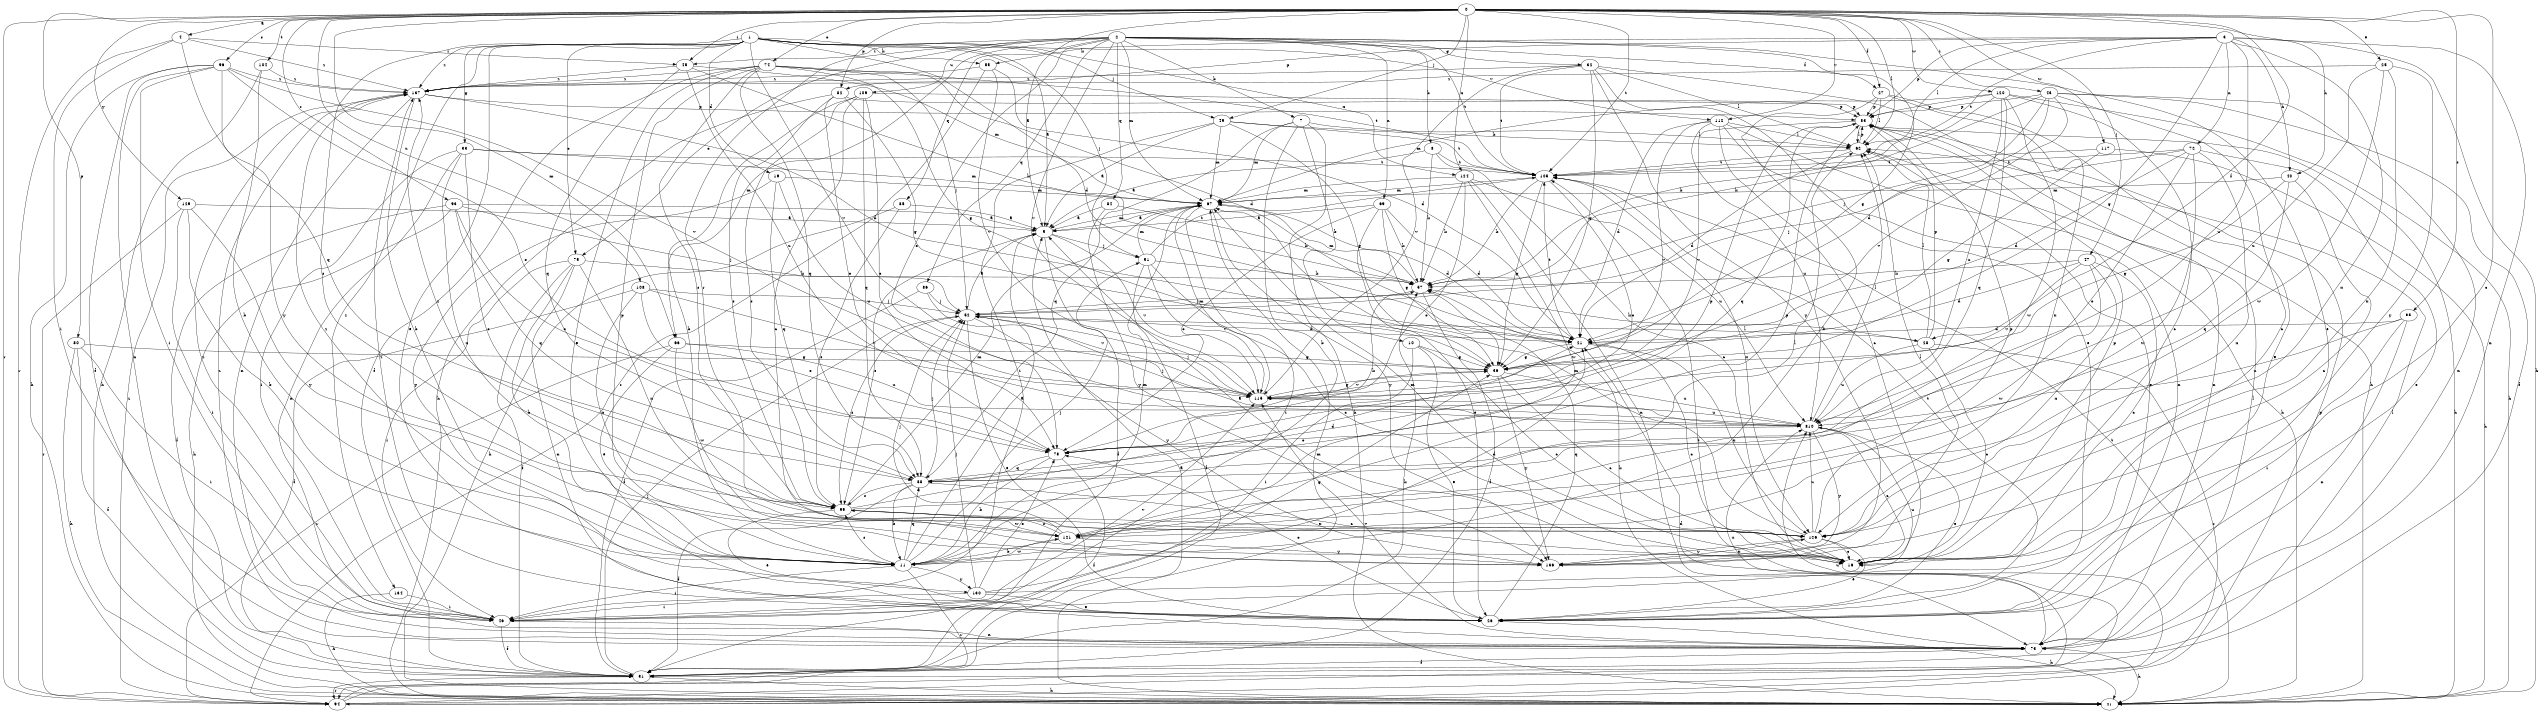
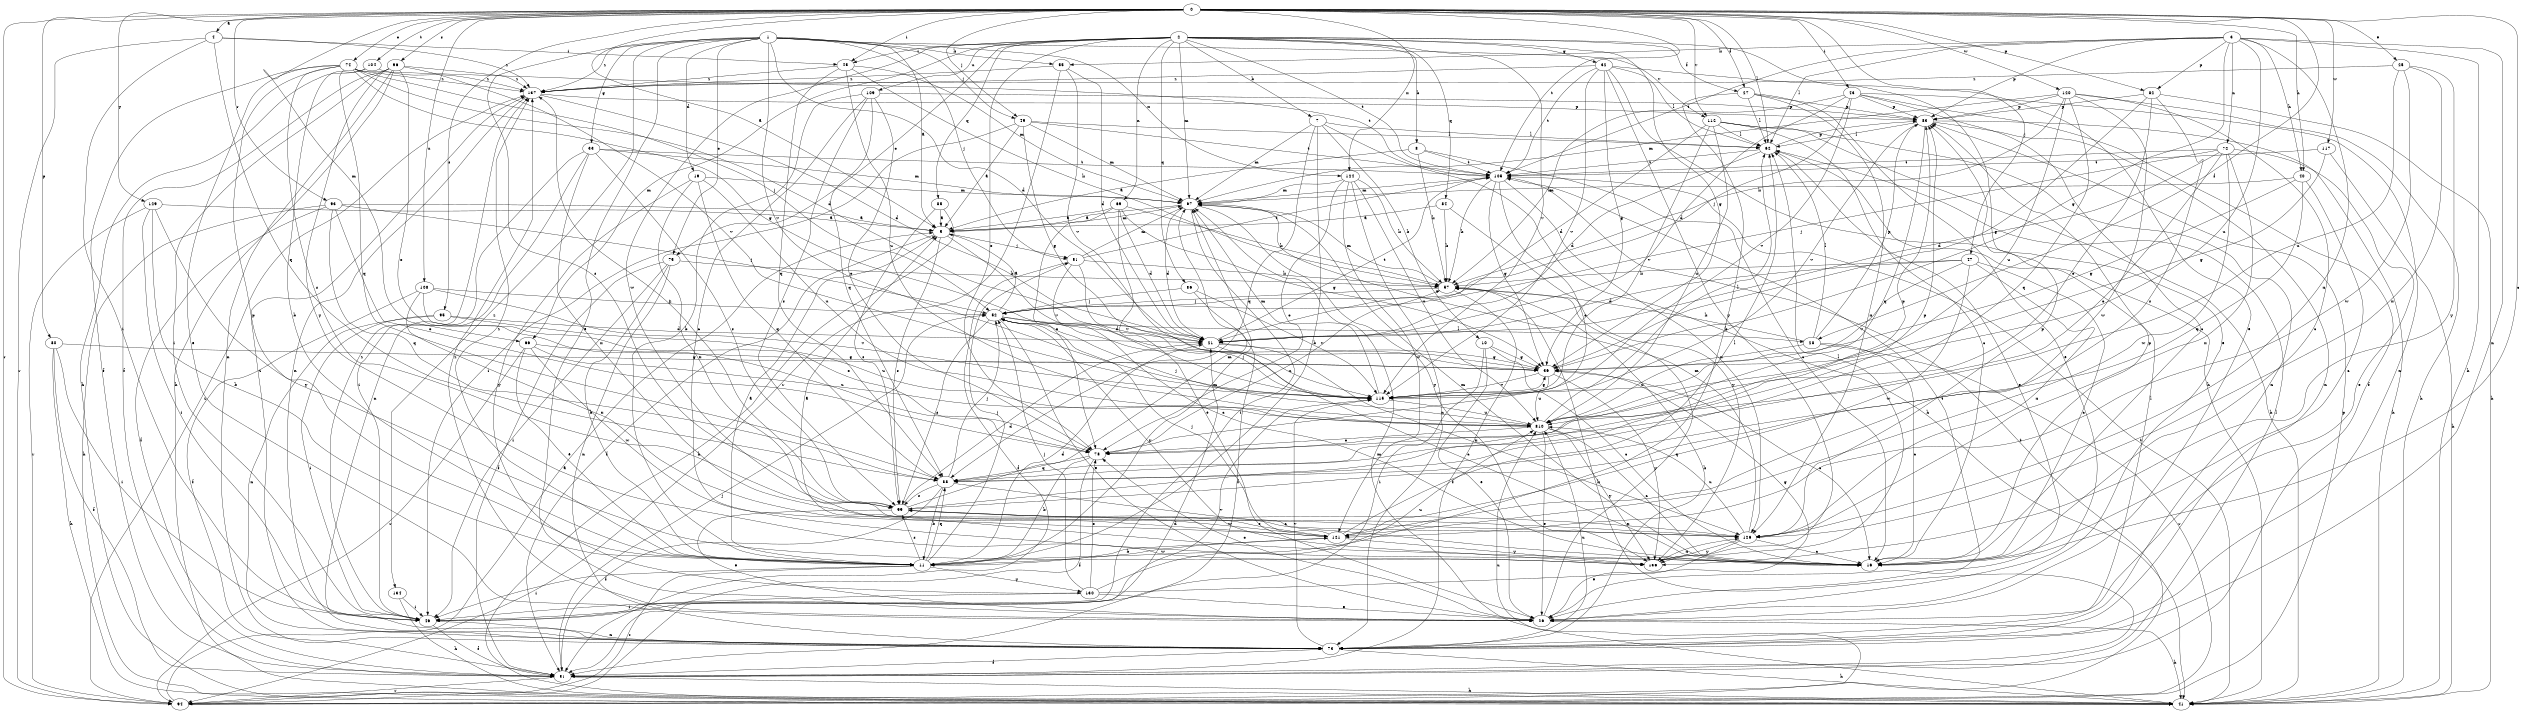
edge "49" -> "62": label "k" -> "l"
edge "2" -> "121": label "r" -> "w"
edge "78" -> "57": label "k" -> "u"
edge "137" -> "11": removed, label "b"
edge "75" -> "126": now "19" -> "126"
